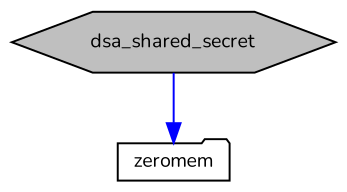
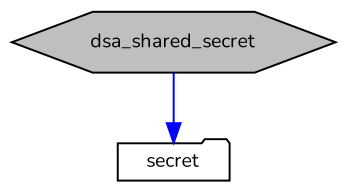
node "zeromem": label "zeromem" -> "secret"
